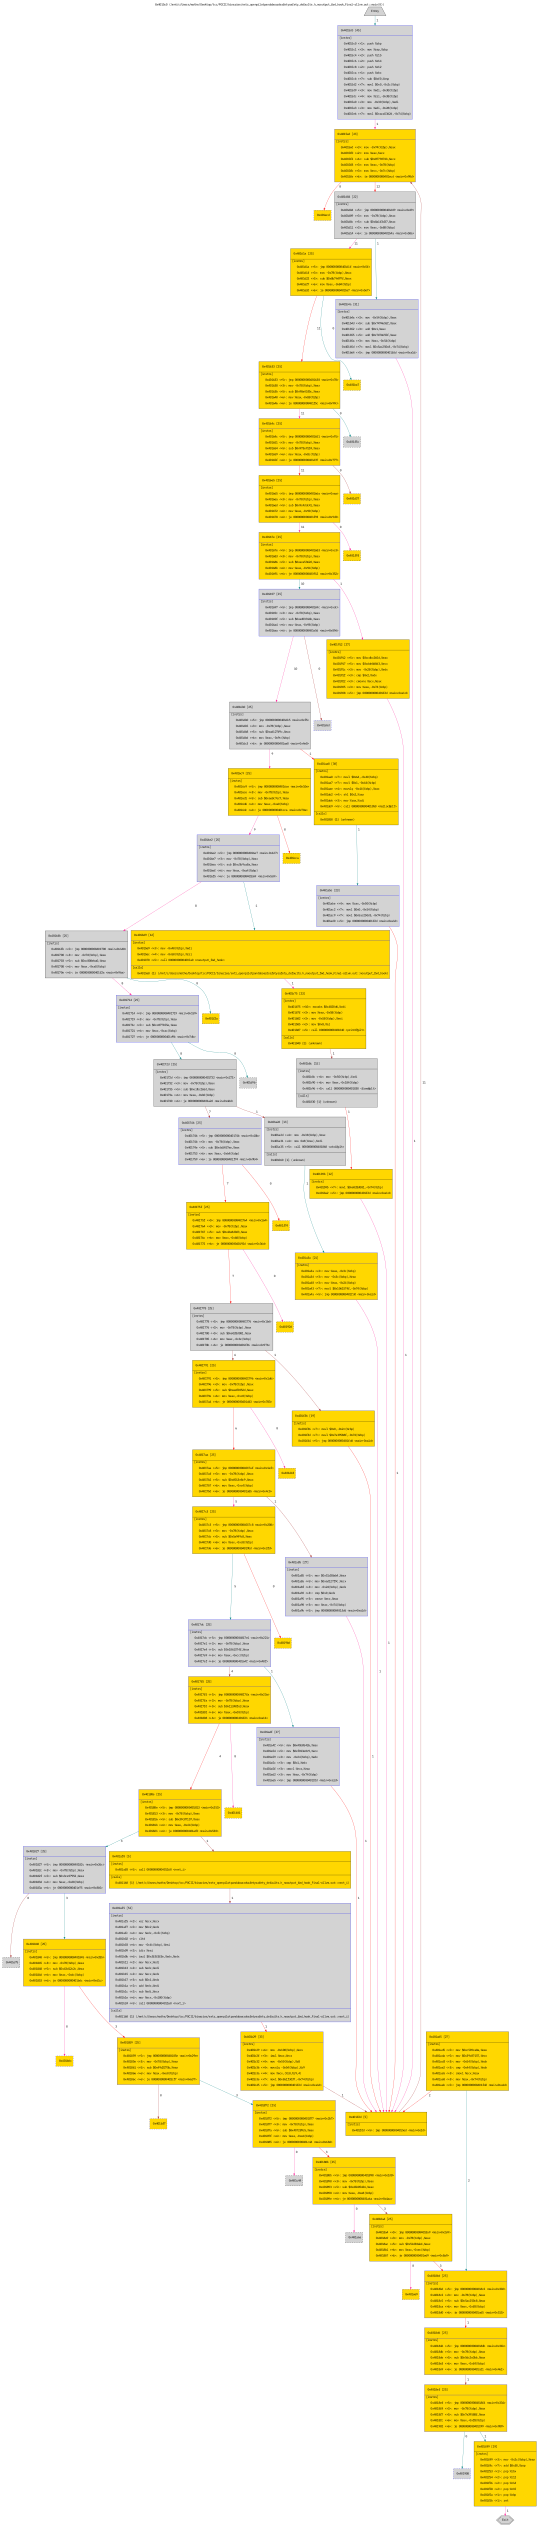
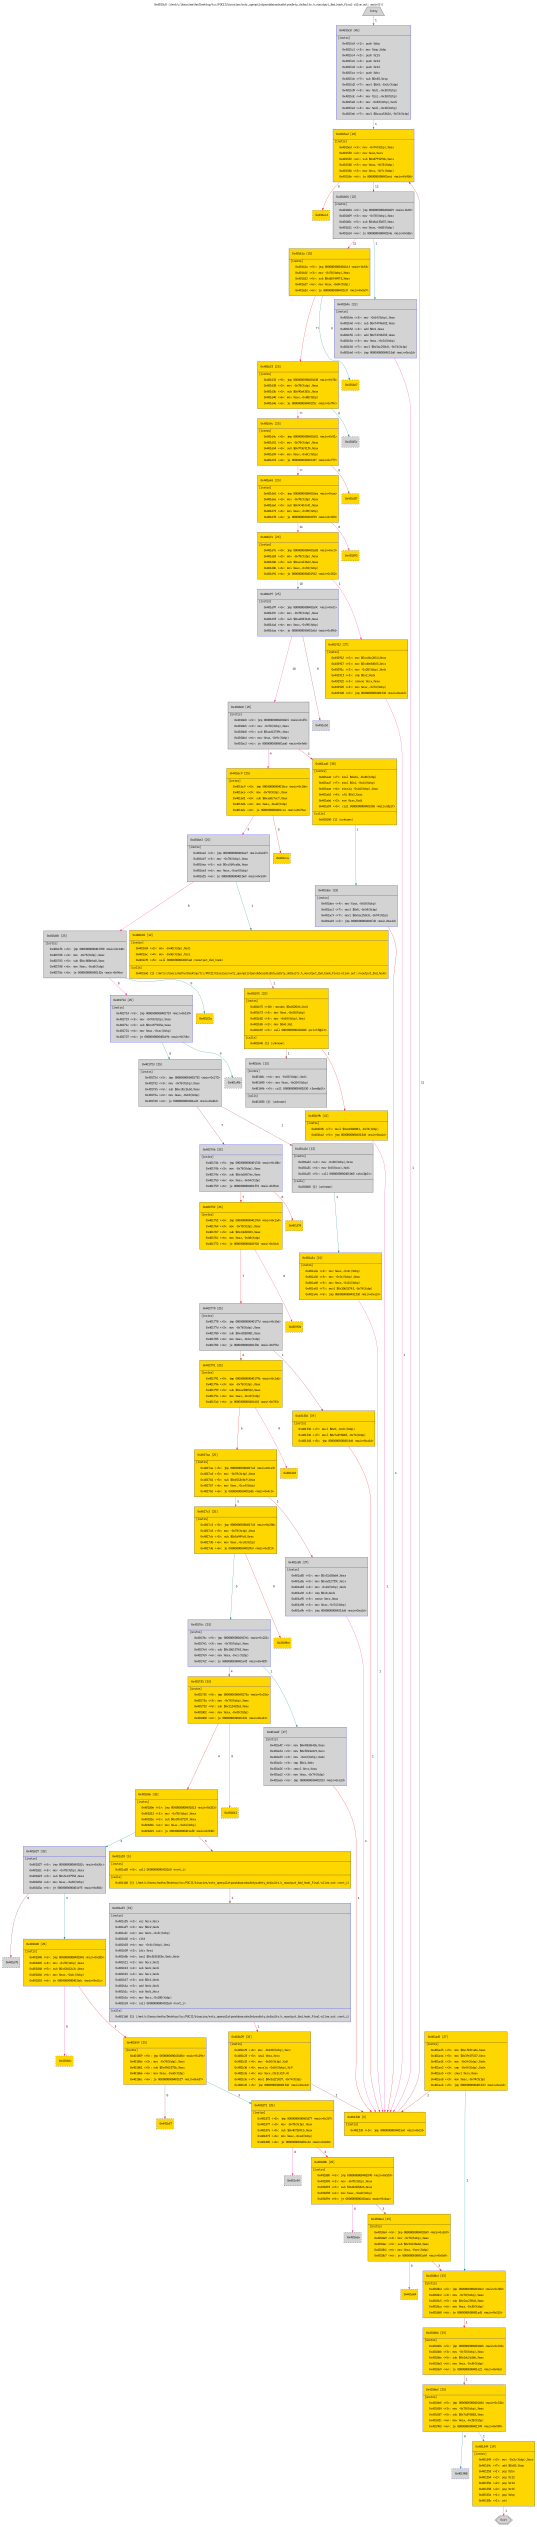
edge "0x401b8c [15]" -> "0x401b9b [12]": now "0x401b75 [23]" -> "0x401b9b [12]"
